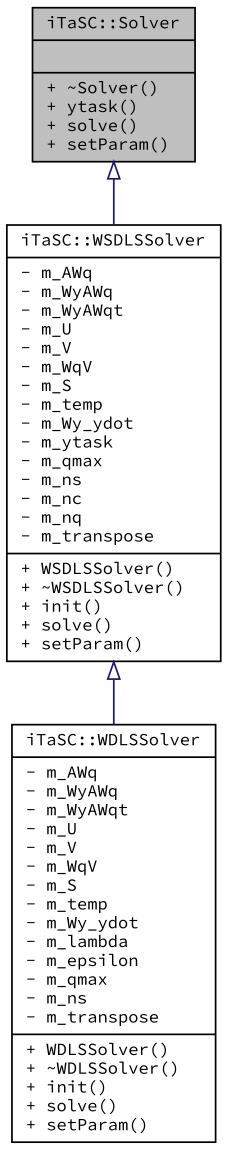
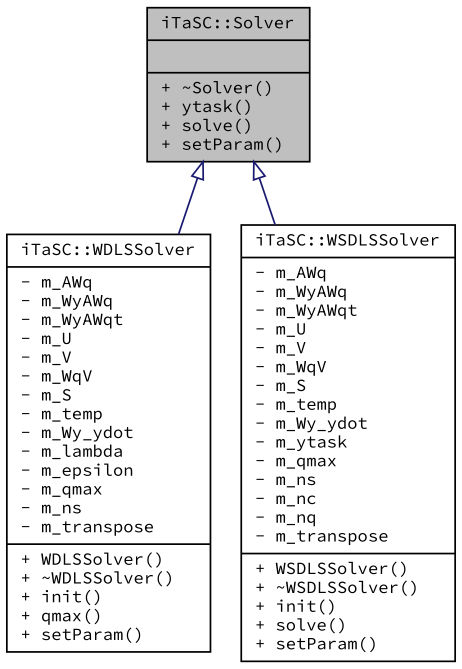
edge "iTaSC::WDLSSolver" -> "iTaSC::WSDLSSolver": now "iTaSC::WDLSSolver" -> "iTaSC::Solver"
node "iTaSC::WDLSSolver": text "+ solve()" -> "+ qmax()"
